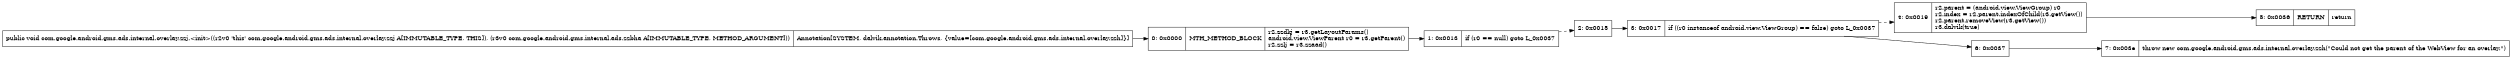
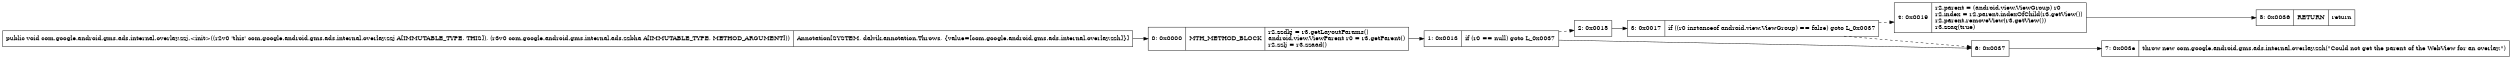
node "4: 0x0019": text "r3.dalvik(true)" -> "r3.zzaq(true)"
edge "3: 0x0017" -> "6: 0x0037": style solid -> dashed
edge "1: 0x0013" -> "6: 0x0037": added
